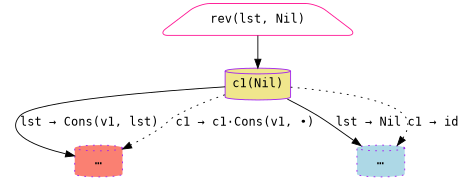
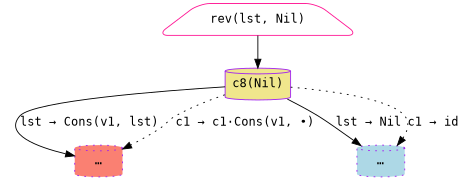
node "c1(Nil)": label "c1(Nil)" -> "c8(Nil)"
